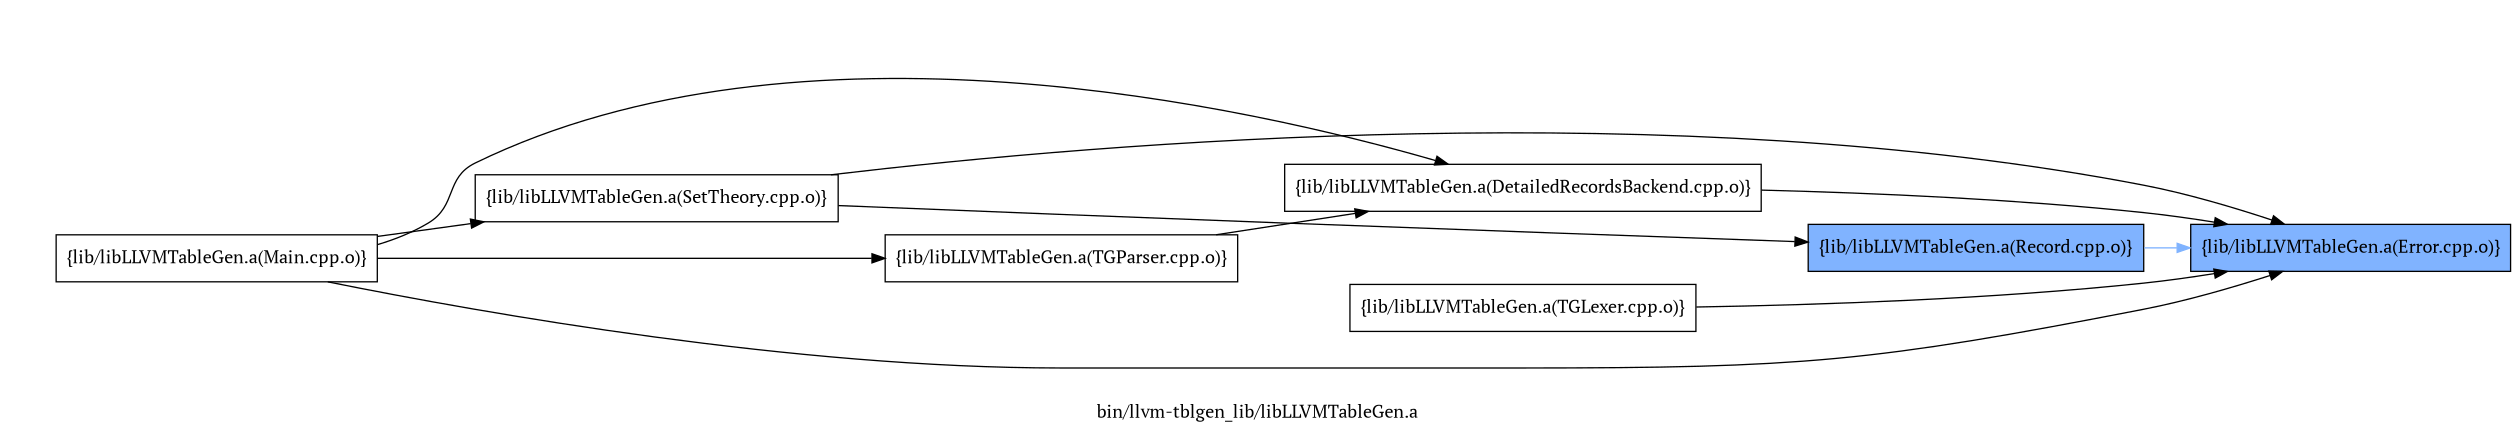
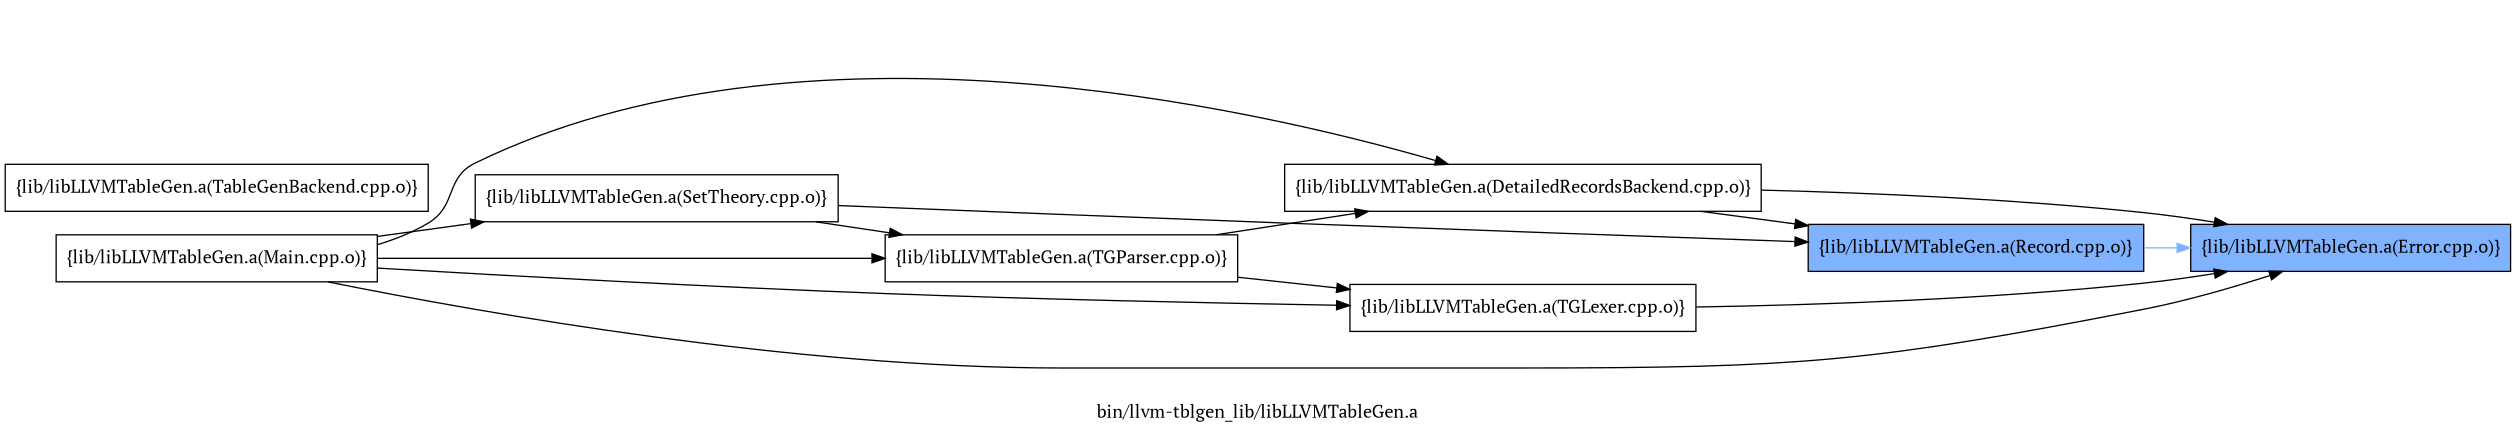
edge "{lib/libLLVMTableGen.a(SetTheory.cpp.o)}" -> "{lib/libLLVMTableGen.a(Error.cpp.o)}": now "{lib/libLLVMTableGen.a(SetTheory.cpp.o)}" -> "{lib/libLLVMTableGen.a(TGParser.cpp.o)}"
node "{lib/libLLVMTableGen.a(TableGenBackend.cpp.o)}": added
edge "{lib/libLLVMTableGen.a(DetailedRecordsBackend.cpp.o)}" -> "{lib/libLLVMTableGen.a(Record.cpp.o)}": added
edge "{lib/libLLVMTableGen.a(TGParser.cpp.o)}" -> "{lib/libLLVMTableGen.a(TGLexer.cpp.o)}": added
edge "{lib/libLLVMTableGen.a(Main.cpp.o)}" -> "{lib/libLLVMTableGen.a(TGLexer.cpp.o)}": added
